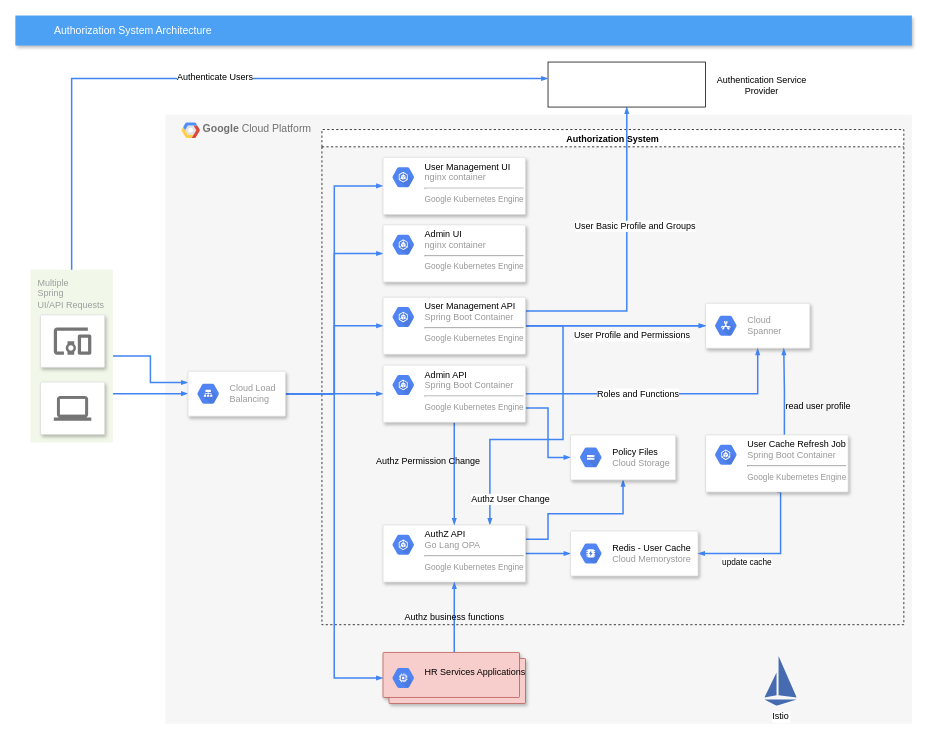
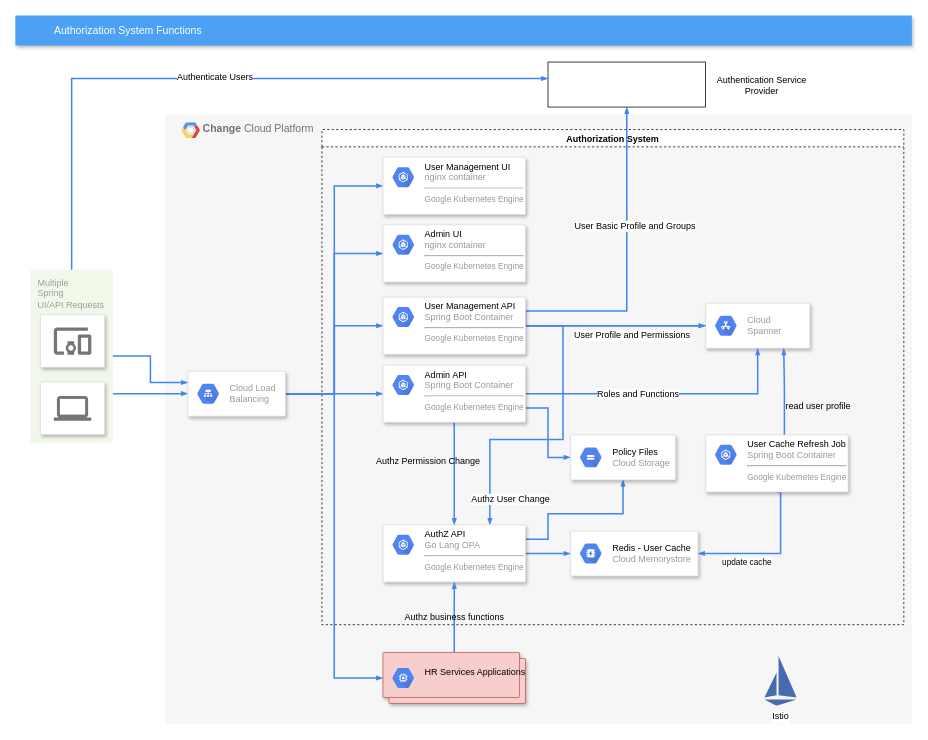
node "Authorization System Architecture": label "Authorization System Architecture" -> "Authorization System Functions"
node "Google Cloud Platform": label "Google Cloud Platform" -> "Change Cloud Platform"
